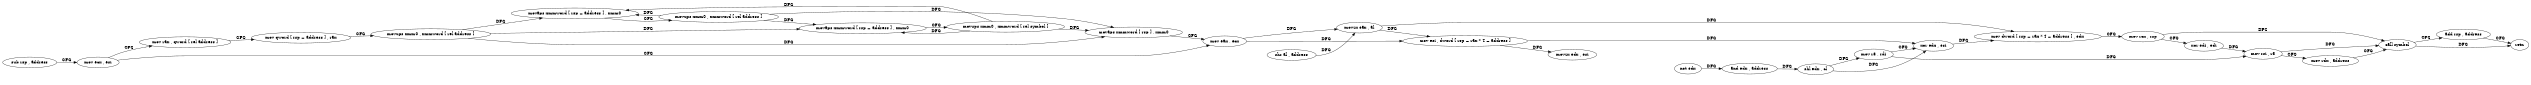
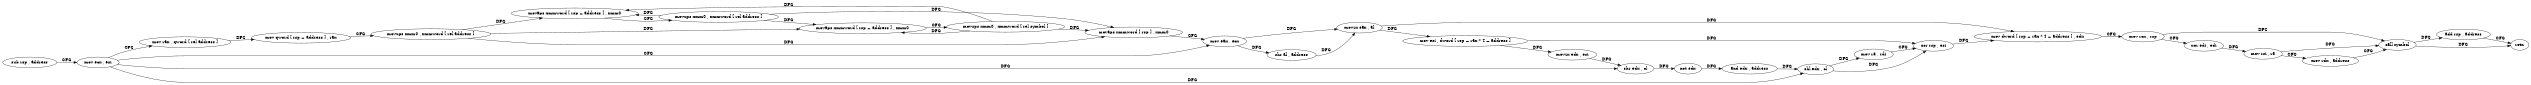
edge "mov rax , qword [ rel address ]" -> "mov qword [ rsp + address ] , rax": label "CFG" -> "DFG"
edge "call symbol" -> "add rsp , address": label "CFG" -> "DFG"
edge "mov eax , ecx" -> "mov esi , dword [ rsp + rax * 4 + address ]": now "mov eax , ecx" -> "shr al , address"
node "xor edx , esi": label "xor edx , esi" -> "xor rsp , esi"
edge "mov r8 , rdi" -> "mov rsi , r8": removed, label "DFG"
node "shr edx , cl": added
edge "mov ecx , esi" -> "shl edx , cl": added, label "DFG"
